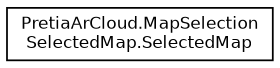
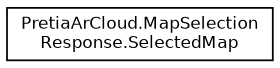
node "PretiaArCloud.MapSelection SelectedMap.SelectedMap": label "PretiaArCloud.MapSelection SelectedMap.SelectedMap" -> "PretiaArCloud.MapSelection Response.SelectedMap"
